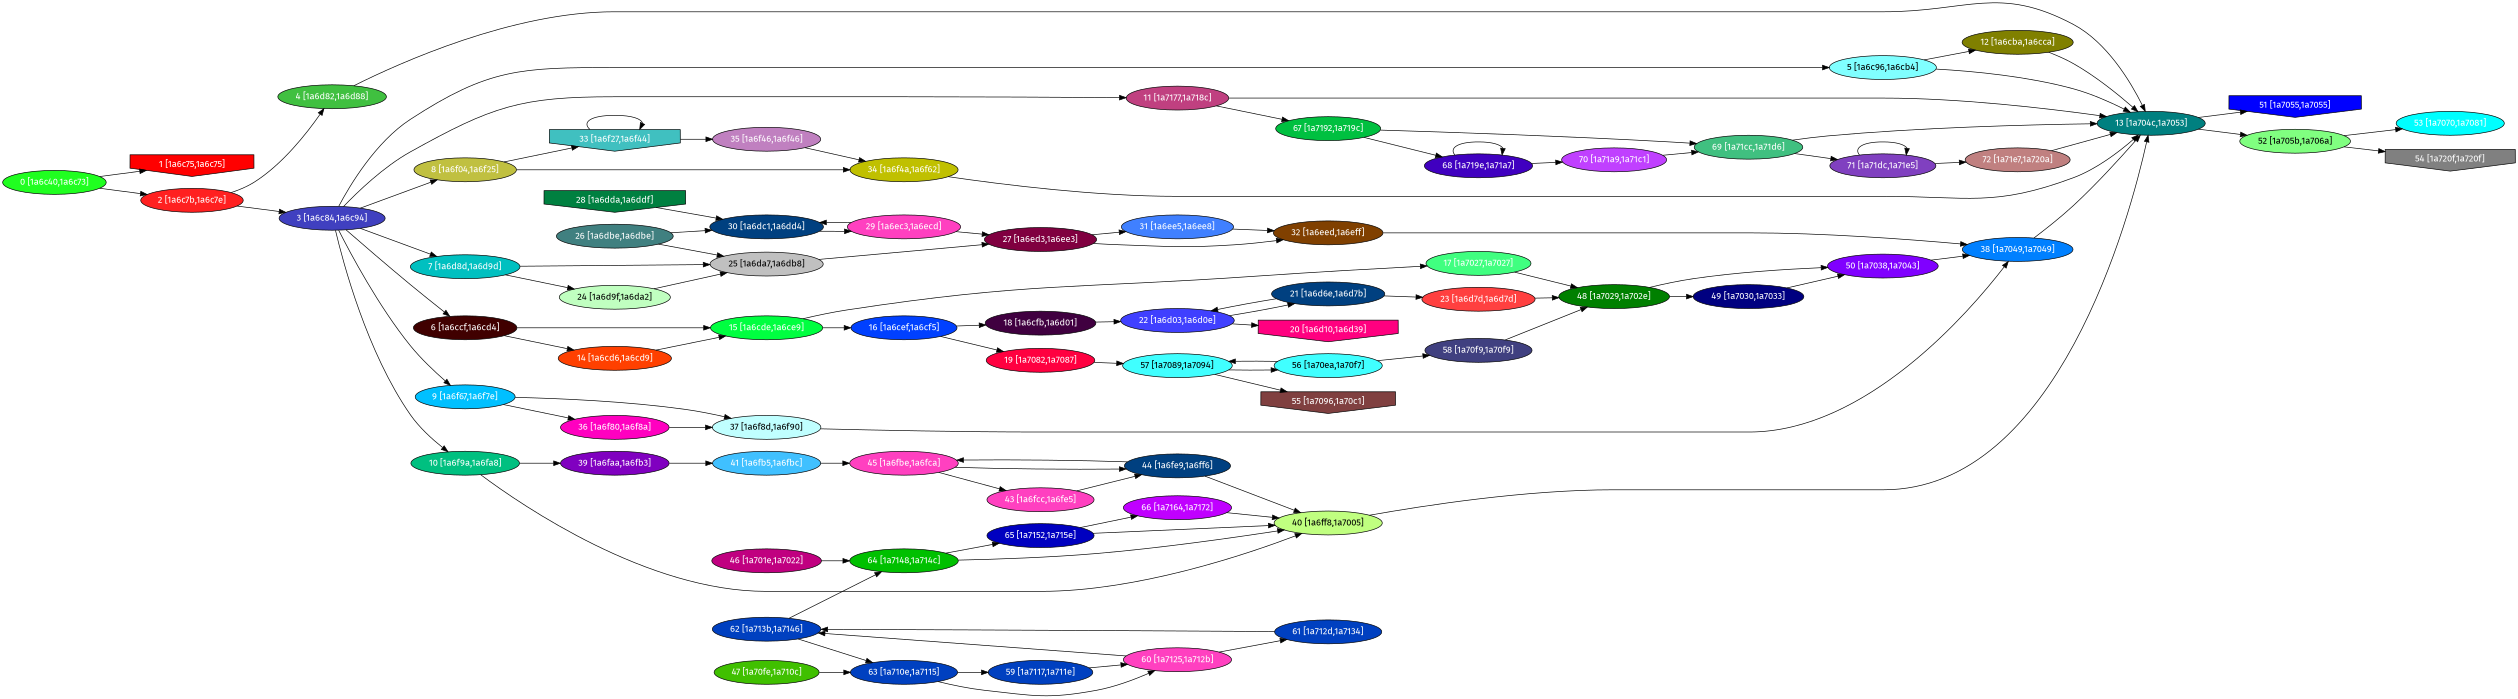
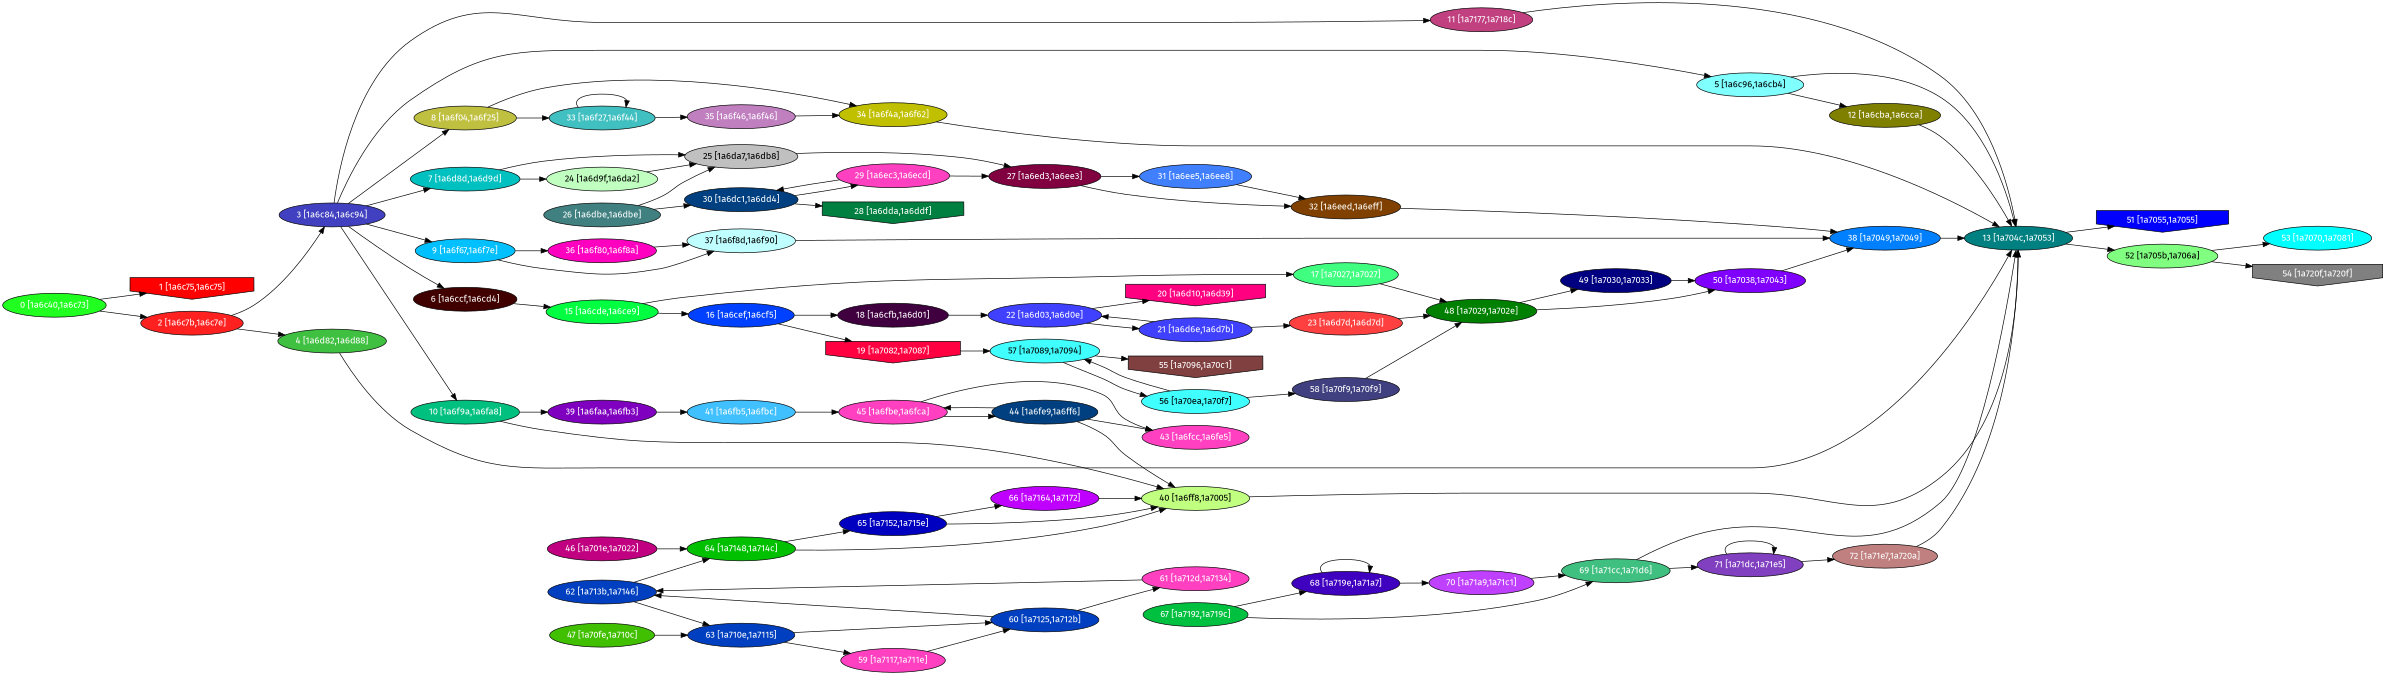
edge "11 [1a7177,1a718c]" -> "67 [1a7192,1a719c]": removed
node "33 [1a6f27,1a6f44]": shape invhouse -> ellipse
edge "28 [1a6dda,1a6ddf]" -> "30 [1a6dc1,1a6dd4]": reversed
node "21 [1a6d6e,1a6d7b]": fillcolor #004080 -> #4040ff
node "14 [1a6cd6,1a6cd9]": removed
node "19 [1a7082,1a7087]": shape ellipse -> invhouse
edge "43 [1a6fcc,1a6fe5]" -> "44 [1a6fe9,1a6ff6]": reversed
node "61 [1a712d,1a7134]": fillcolor #0040c0 -> #ff40c0
node "60 [1a7125,1a712b]": fillcolor #ff40c0 -> #0040c0
node "59 [1a7117,1a711e]": fillcolor #0040c0 -> #ff40c0
